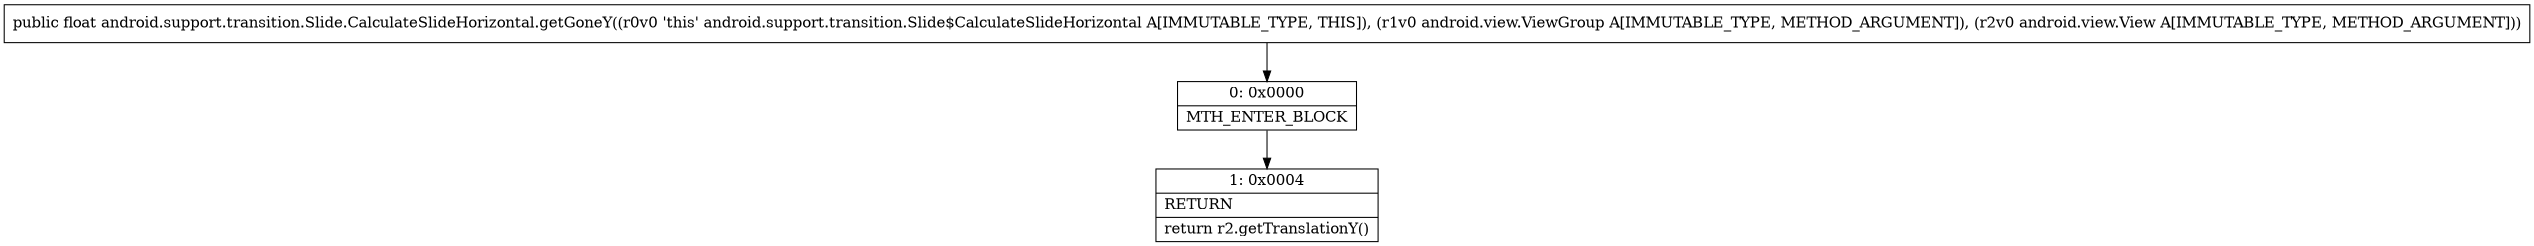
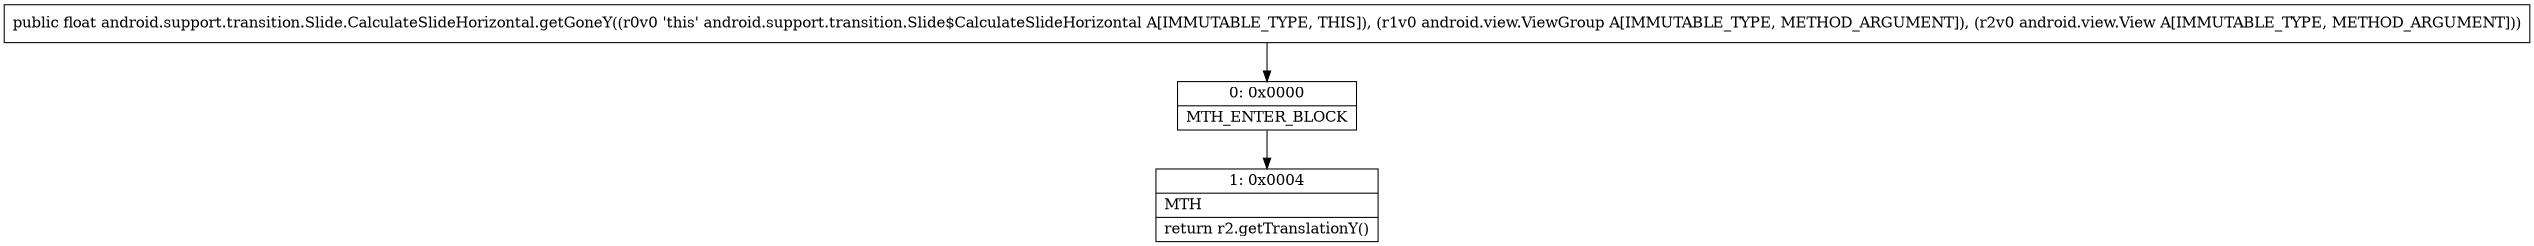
node "1: 0x0004": text "RETURN" -> "MTH"
